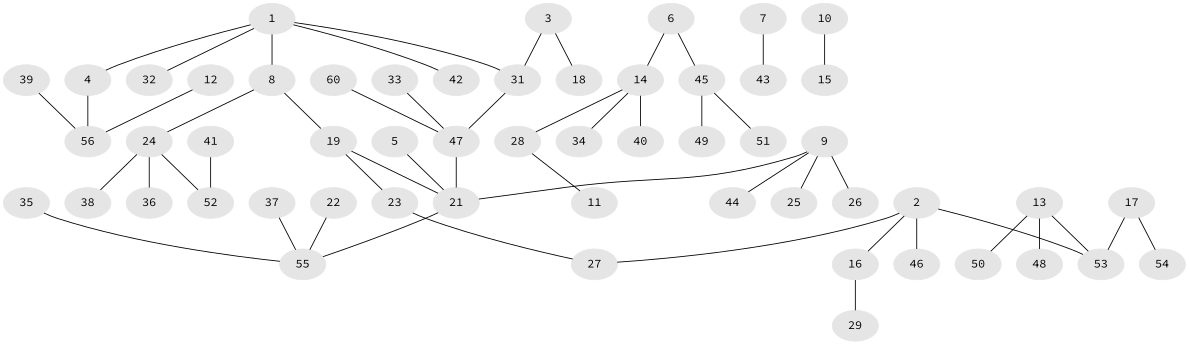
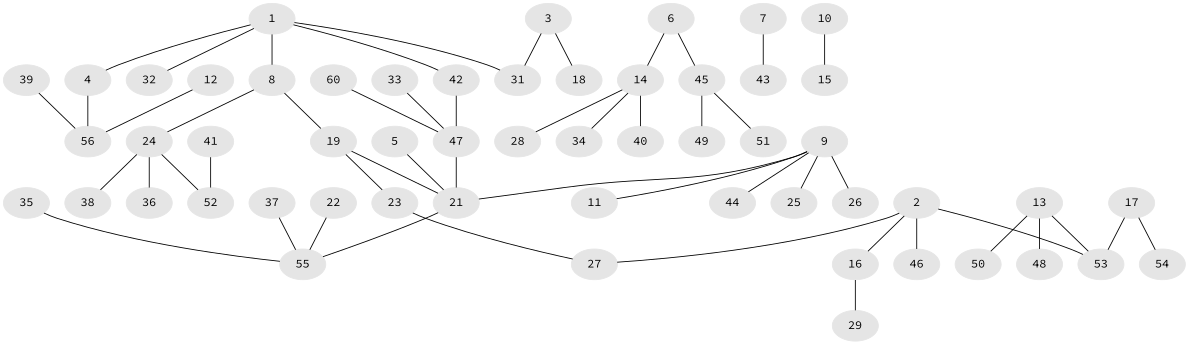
edge "31" -- "47": now "42" -- "47"
edge "28" -- "11": now "9" -- "11"
